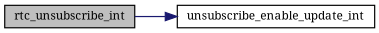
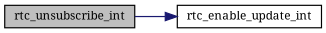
node "unsubscribe_enable_update_int": label "unsubscribe_enable_update_int" -> "rtc_enable_update_int"
